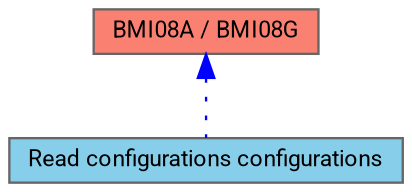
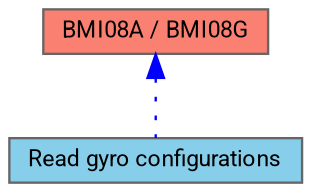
node "Read configurations configurations": label "Read configurations configurations" -> "Read gyro configurations"
